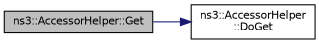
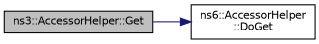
node "ns3::AccessorHelper ::DoGet": label "ns3::AccessorHelper ::DoGet" -> "ns6::AccessorHelper ::DoGet"
